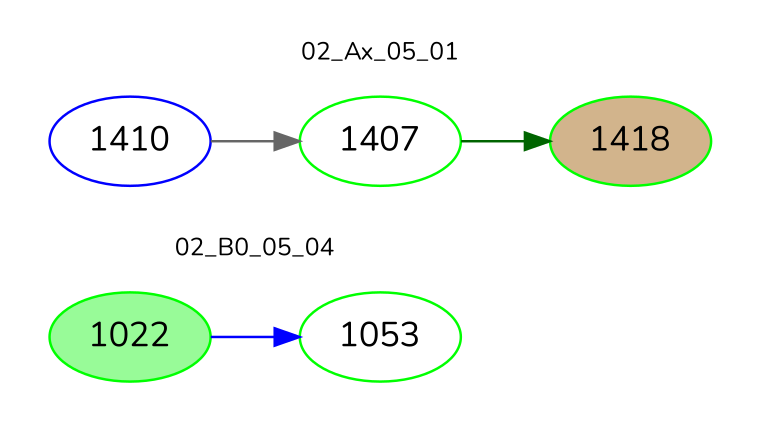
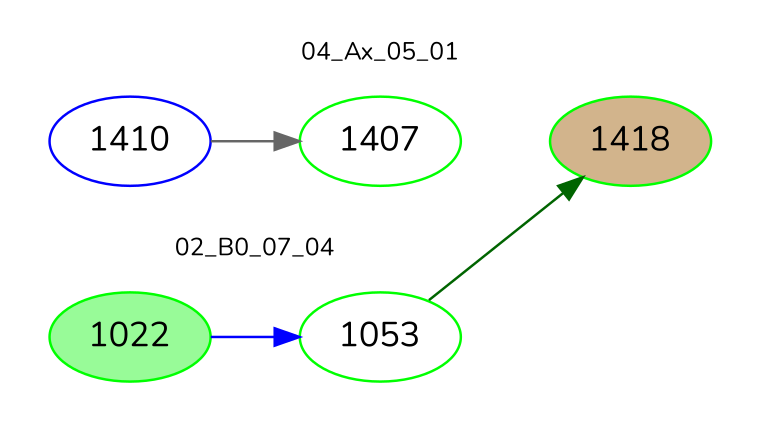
cluster "02_Ax_05_01": label "02_Ax_05_01" -> "04_Ax_05_01"
edge "1407" -> "1418": now "1053" -> "1418"
cluster "02_B0_05_04": label "02_B0_05_04" -> "02_B0_07_04"
